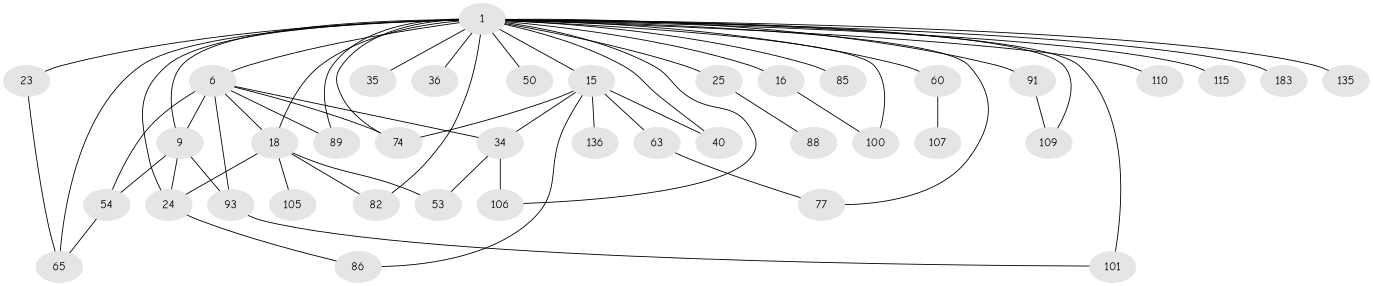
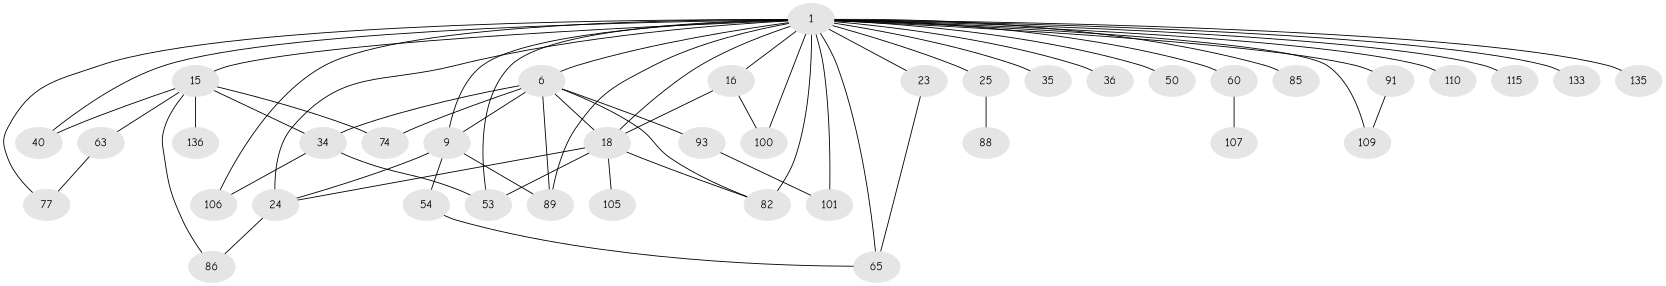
edge "1" -- "74": now "1" -- "53"
node "183": label "183" -> "133"
edge "16" -- "18": added
edge "6" -- "54": now "6" -- "82"
edge "9" -- "93": now "9" -- "89"
